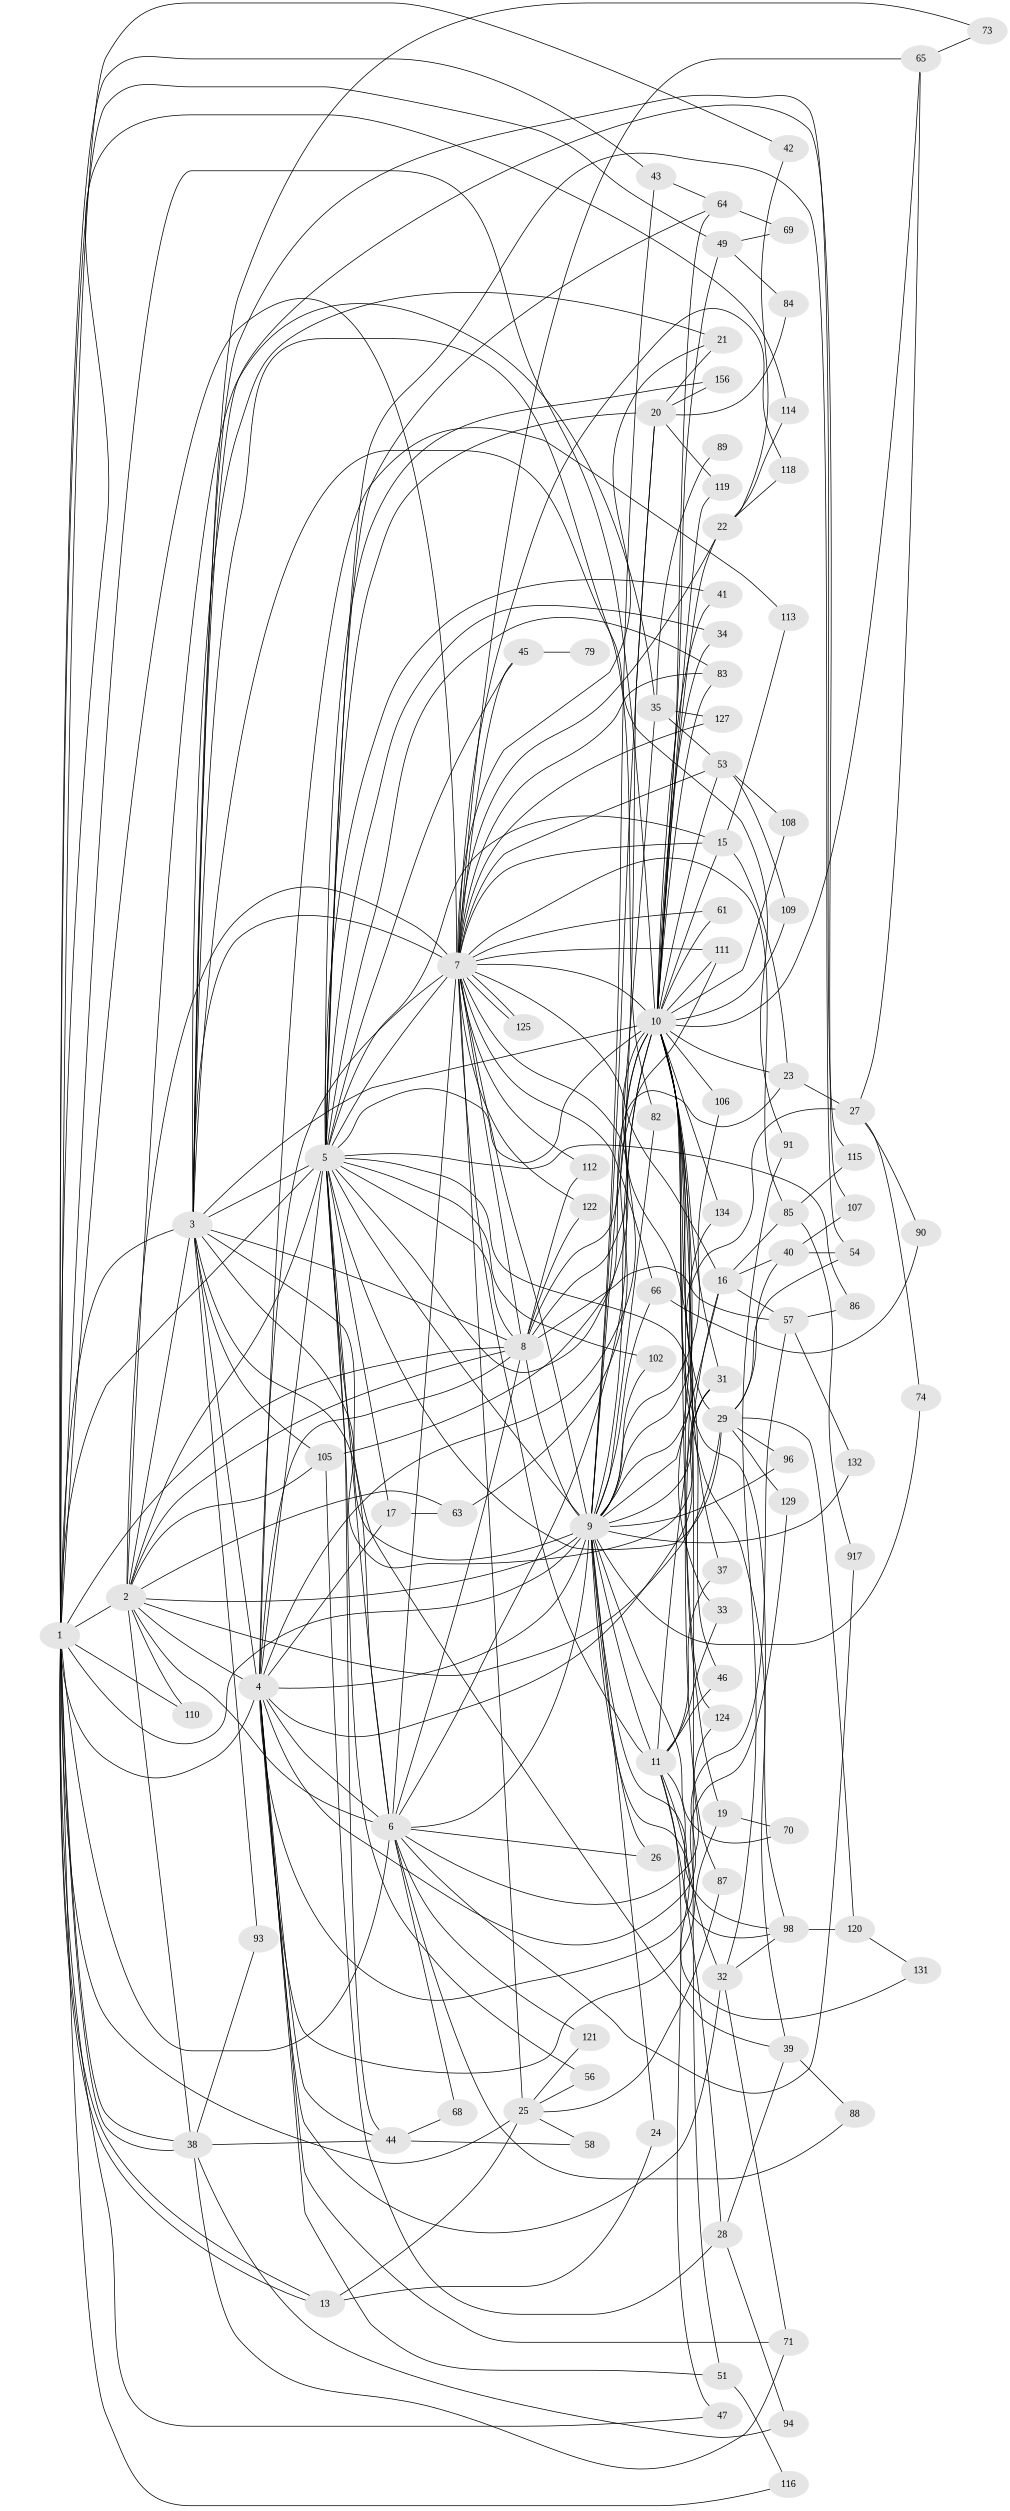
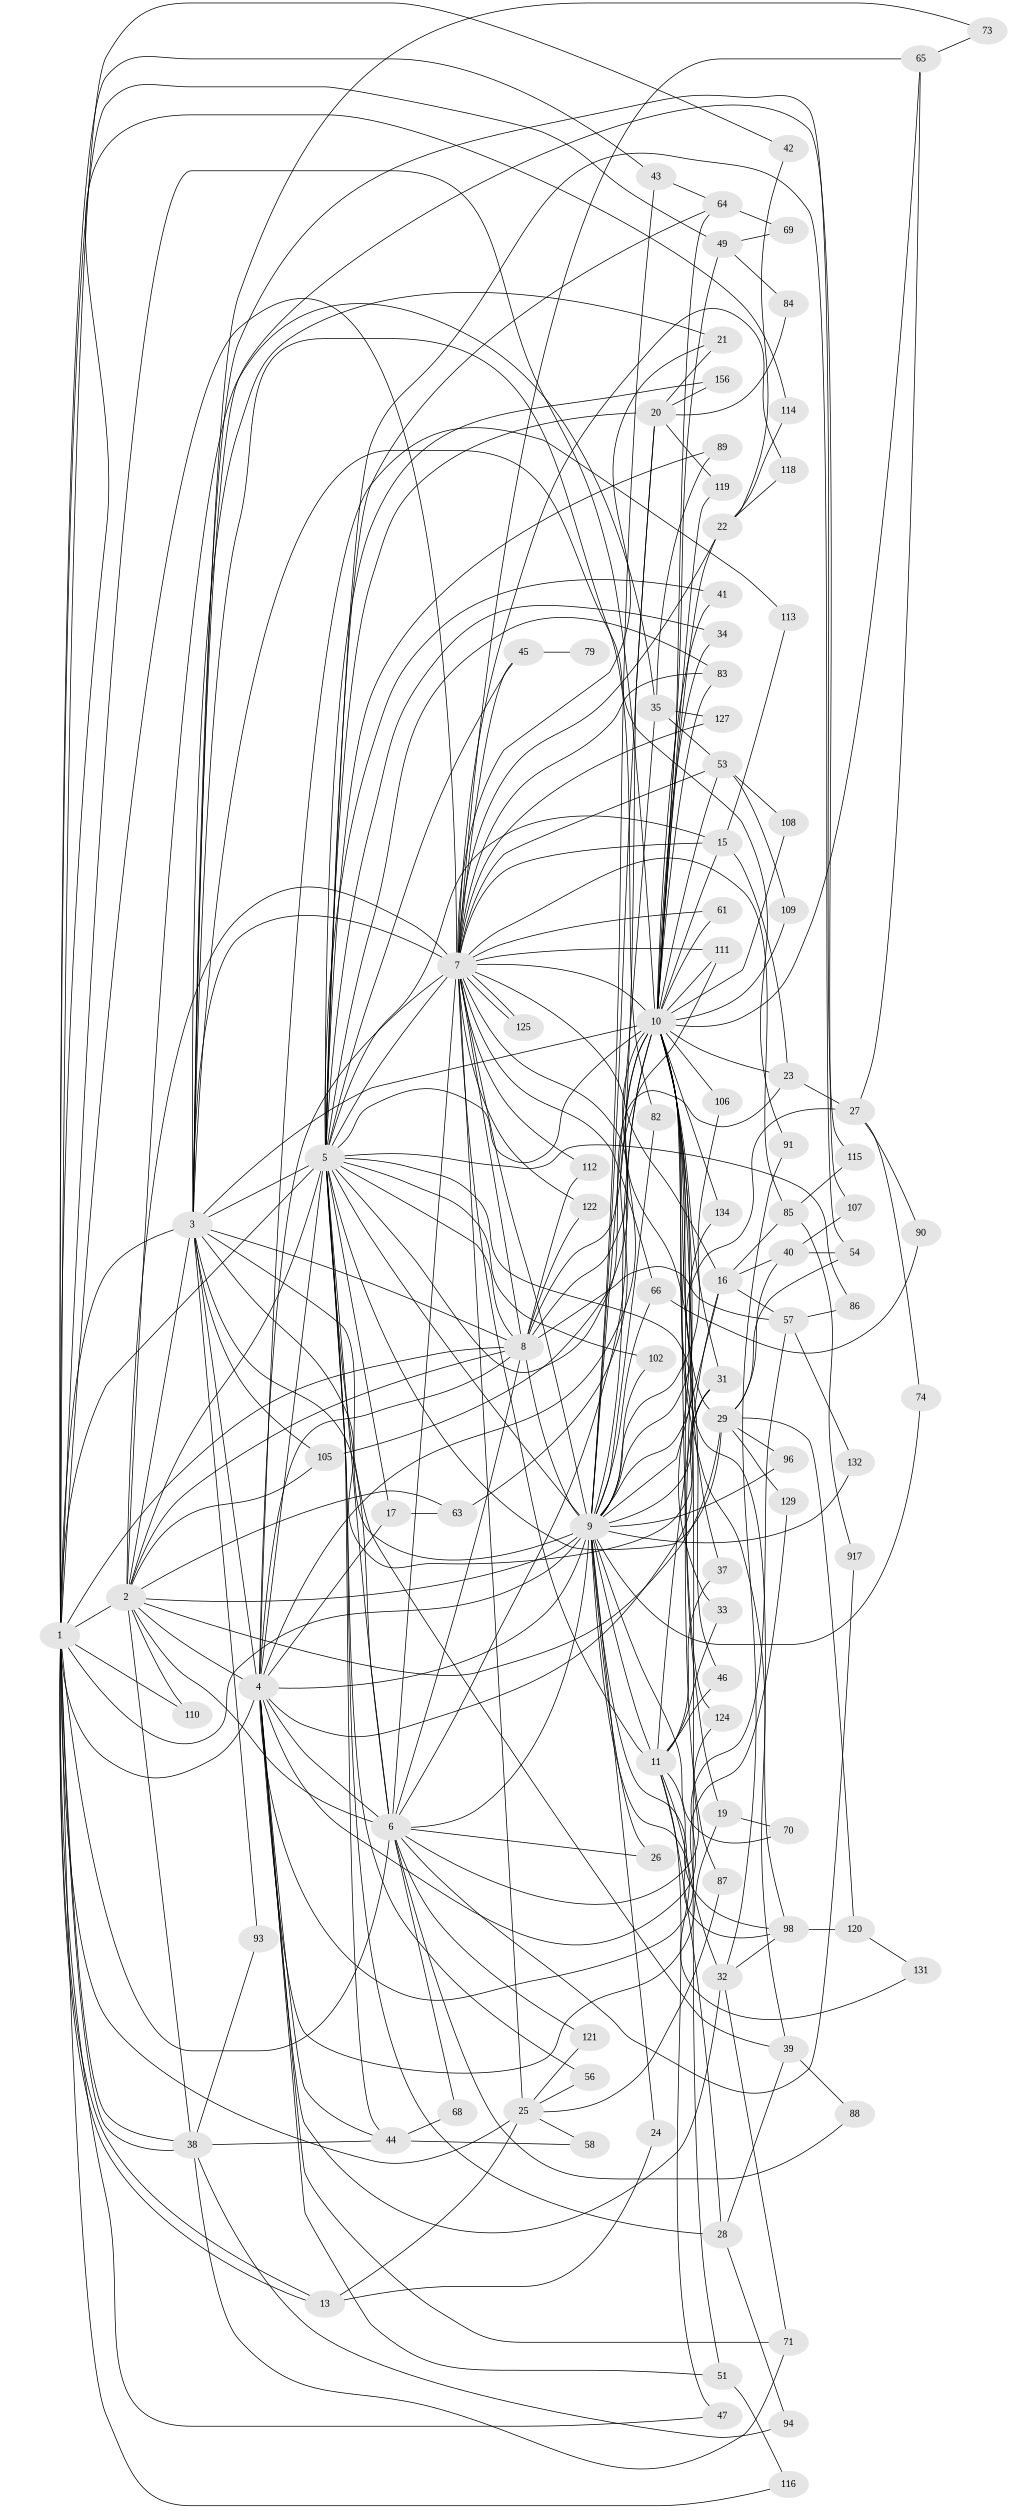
edge "89" -- "5": added
edge "105" -- "28": now "5" -- "28"
